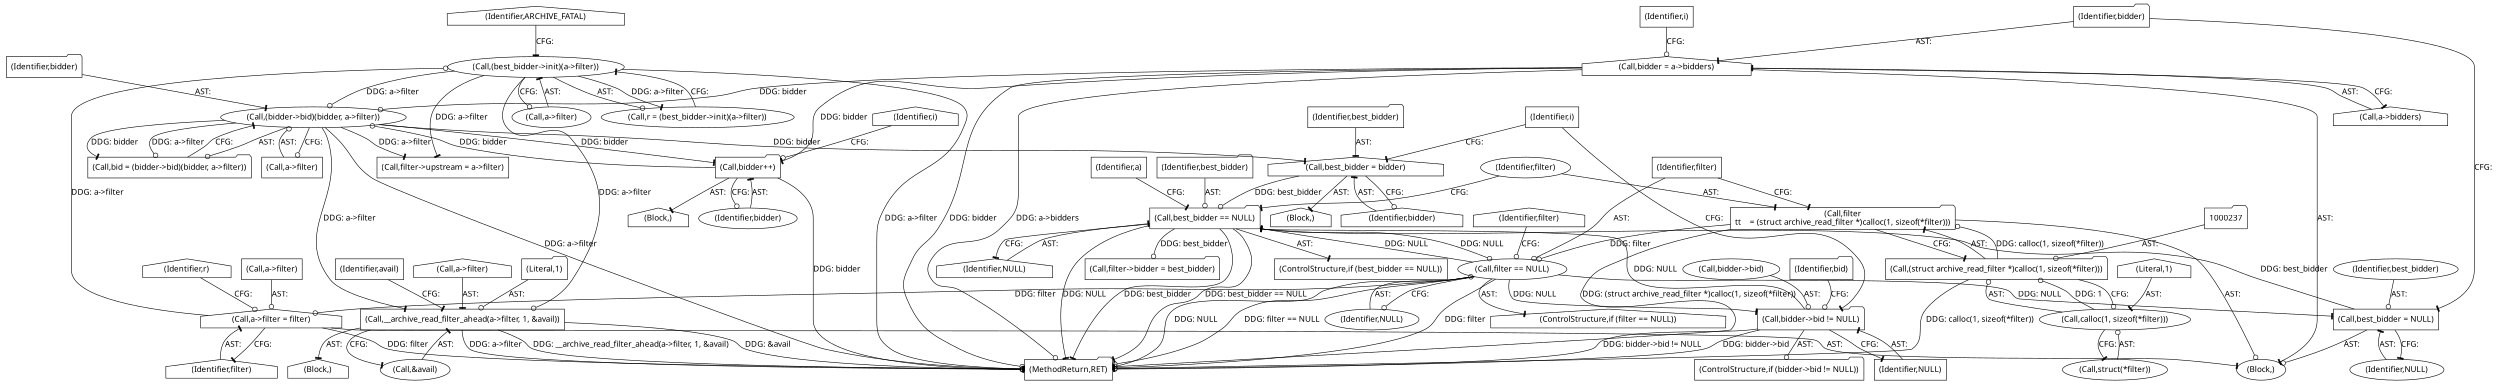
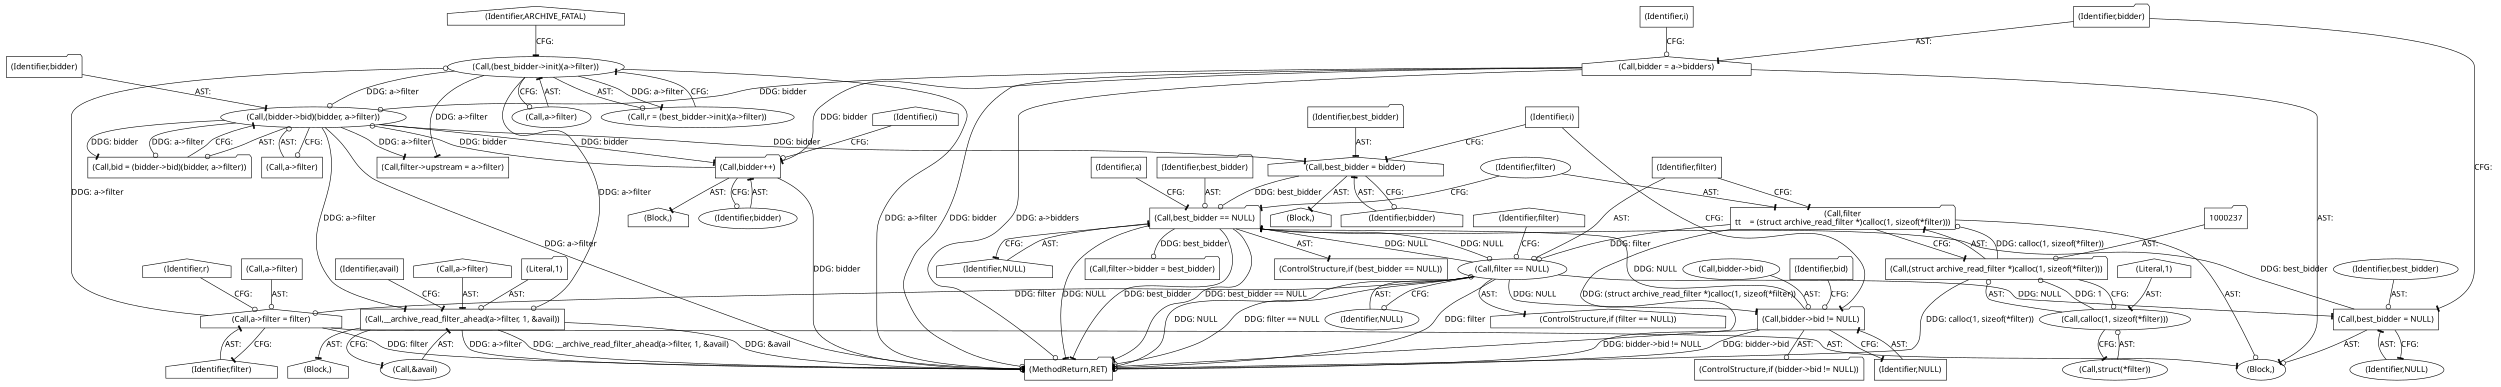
node "(Call,a->bidders)": removed
